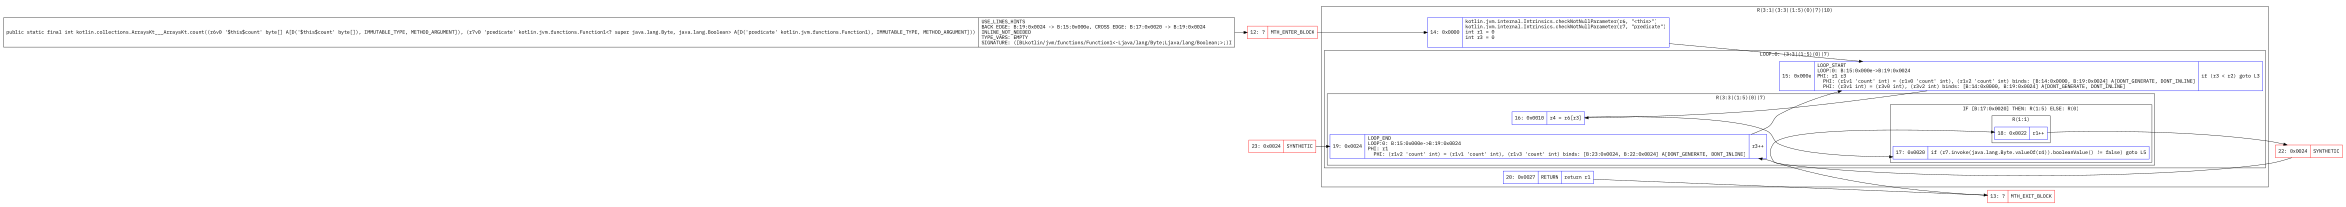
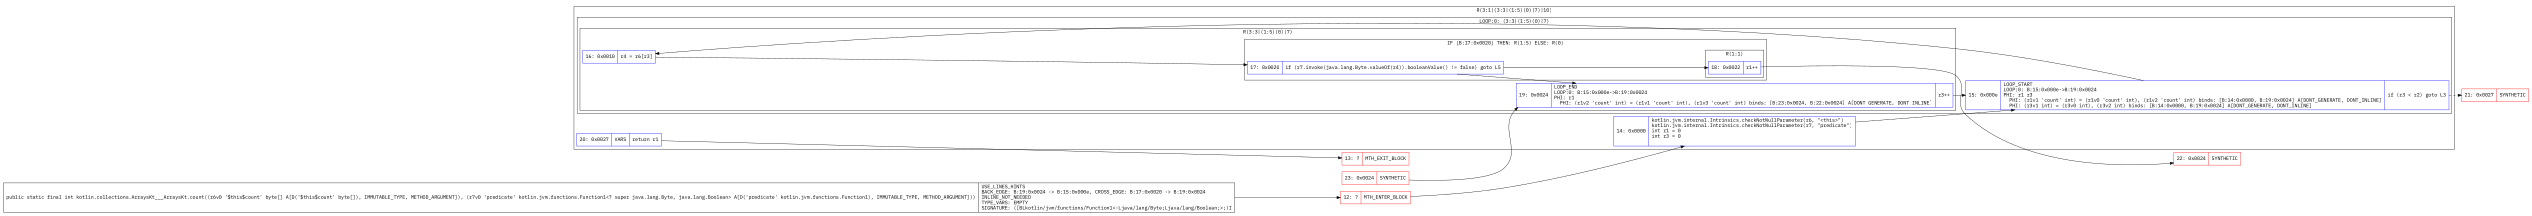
node "21: 0x0027": added
edge "13: ?" -> "18: 0x0022": now "17: 0x0020" -> "18: 0x0022"
edge "22: 0x0024" -> "19: 0x0024": now "17: 0x0020" -> "19: 0x0024"
node "20: 0x0027": text "RETURN" -> "VARS"
